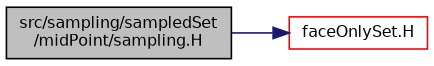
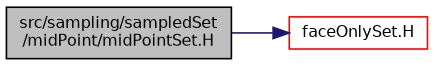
node "src/sampling/sampledSet /midPoint/sampling.H": label "src/sampling/sampledSet /midPoint/sampling.H" -> "src/sampling/sampledSet /midPoint/midPointSet.H"
